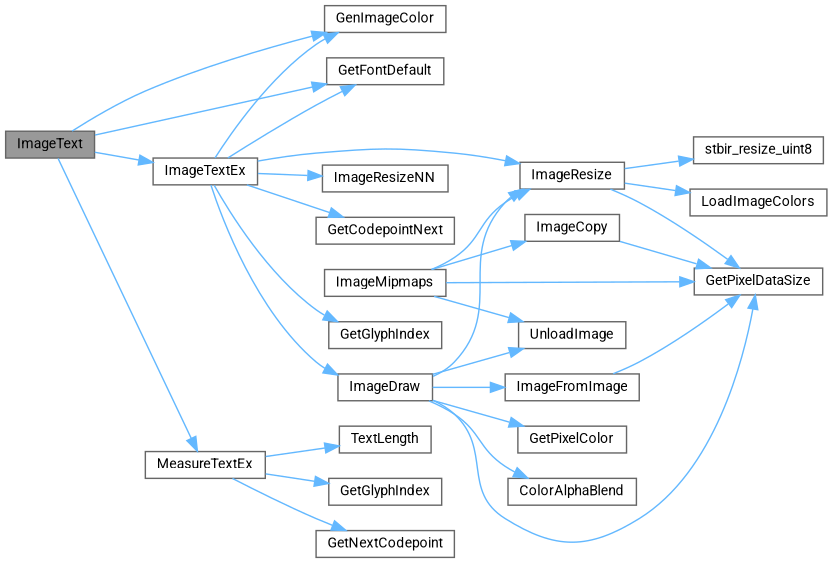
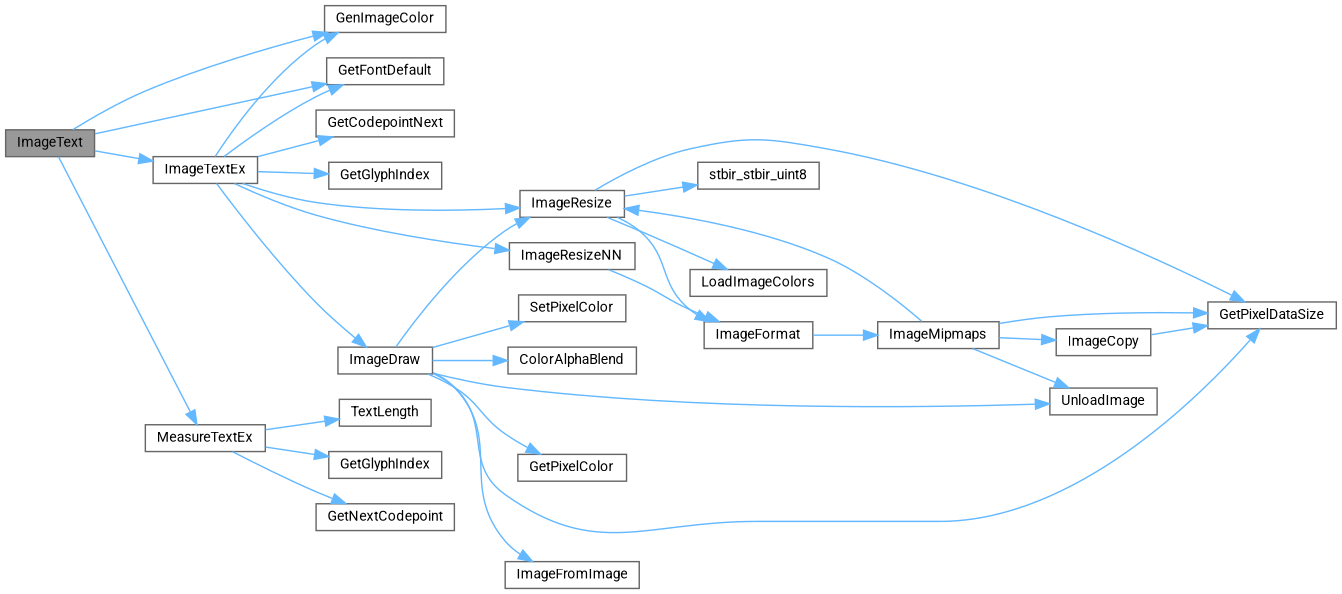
node "stbir_resize_uint8": label "stbir_resize_uint8" -> "stbir_stbir_uint8"
node "SetPixelColor": added
node "ImageFormat": added
edge "ImageFromImage" -> "GetPixelDataSize": removed
